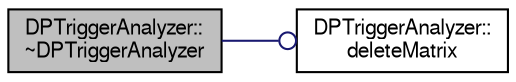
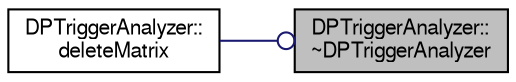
edge "DPTriggerAnalyzer:: ~DPTriggerAnalyzer" -> "DPTriggerAnalyzer:: deleteMatrix": reversed
